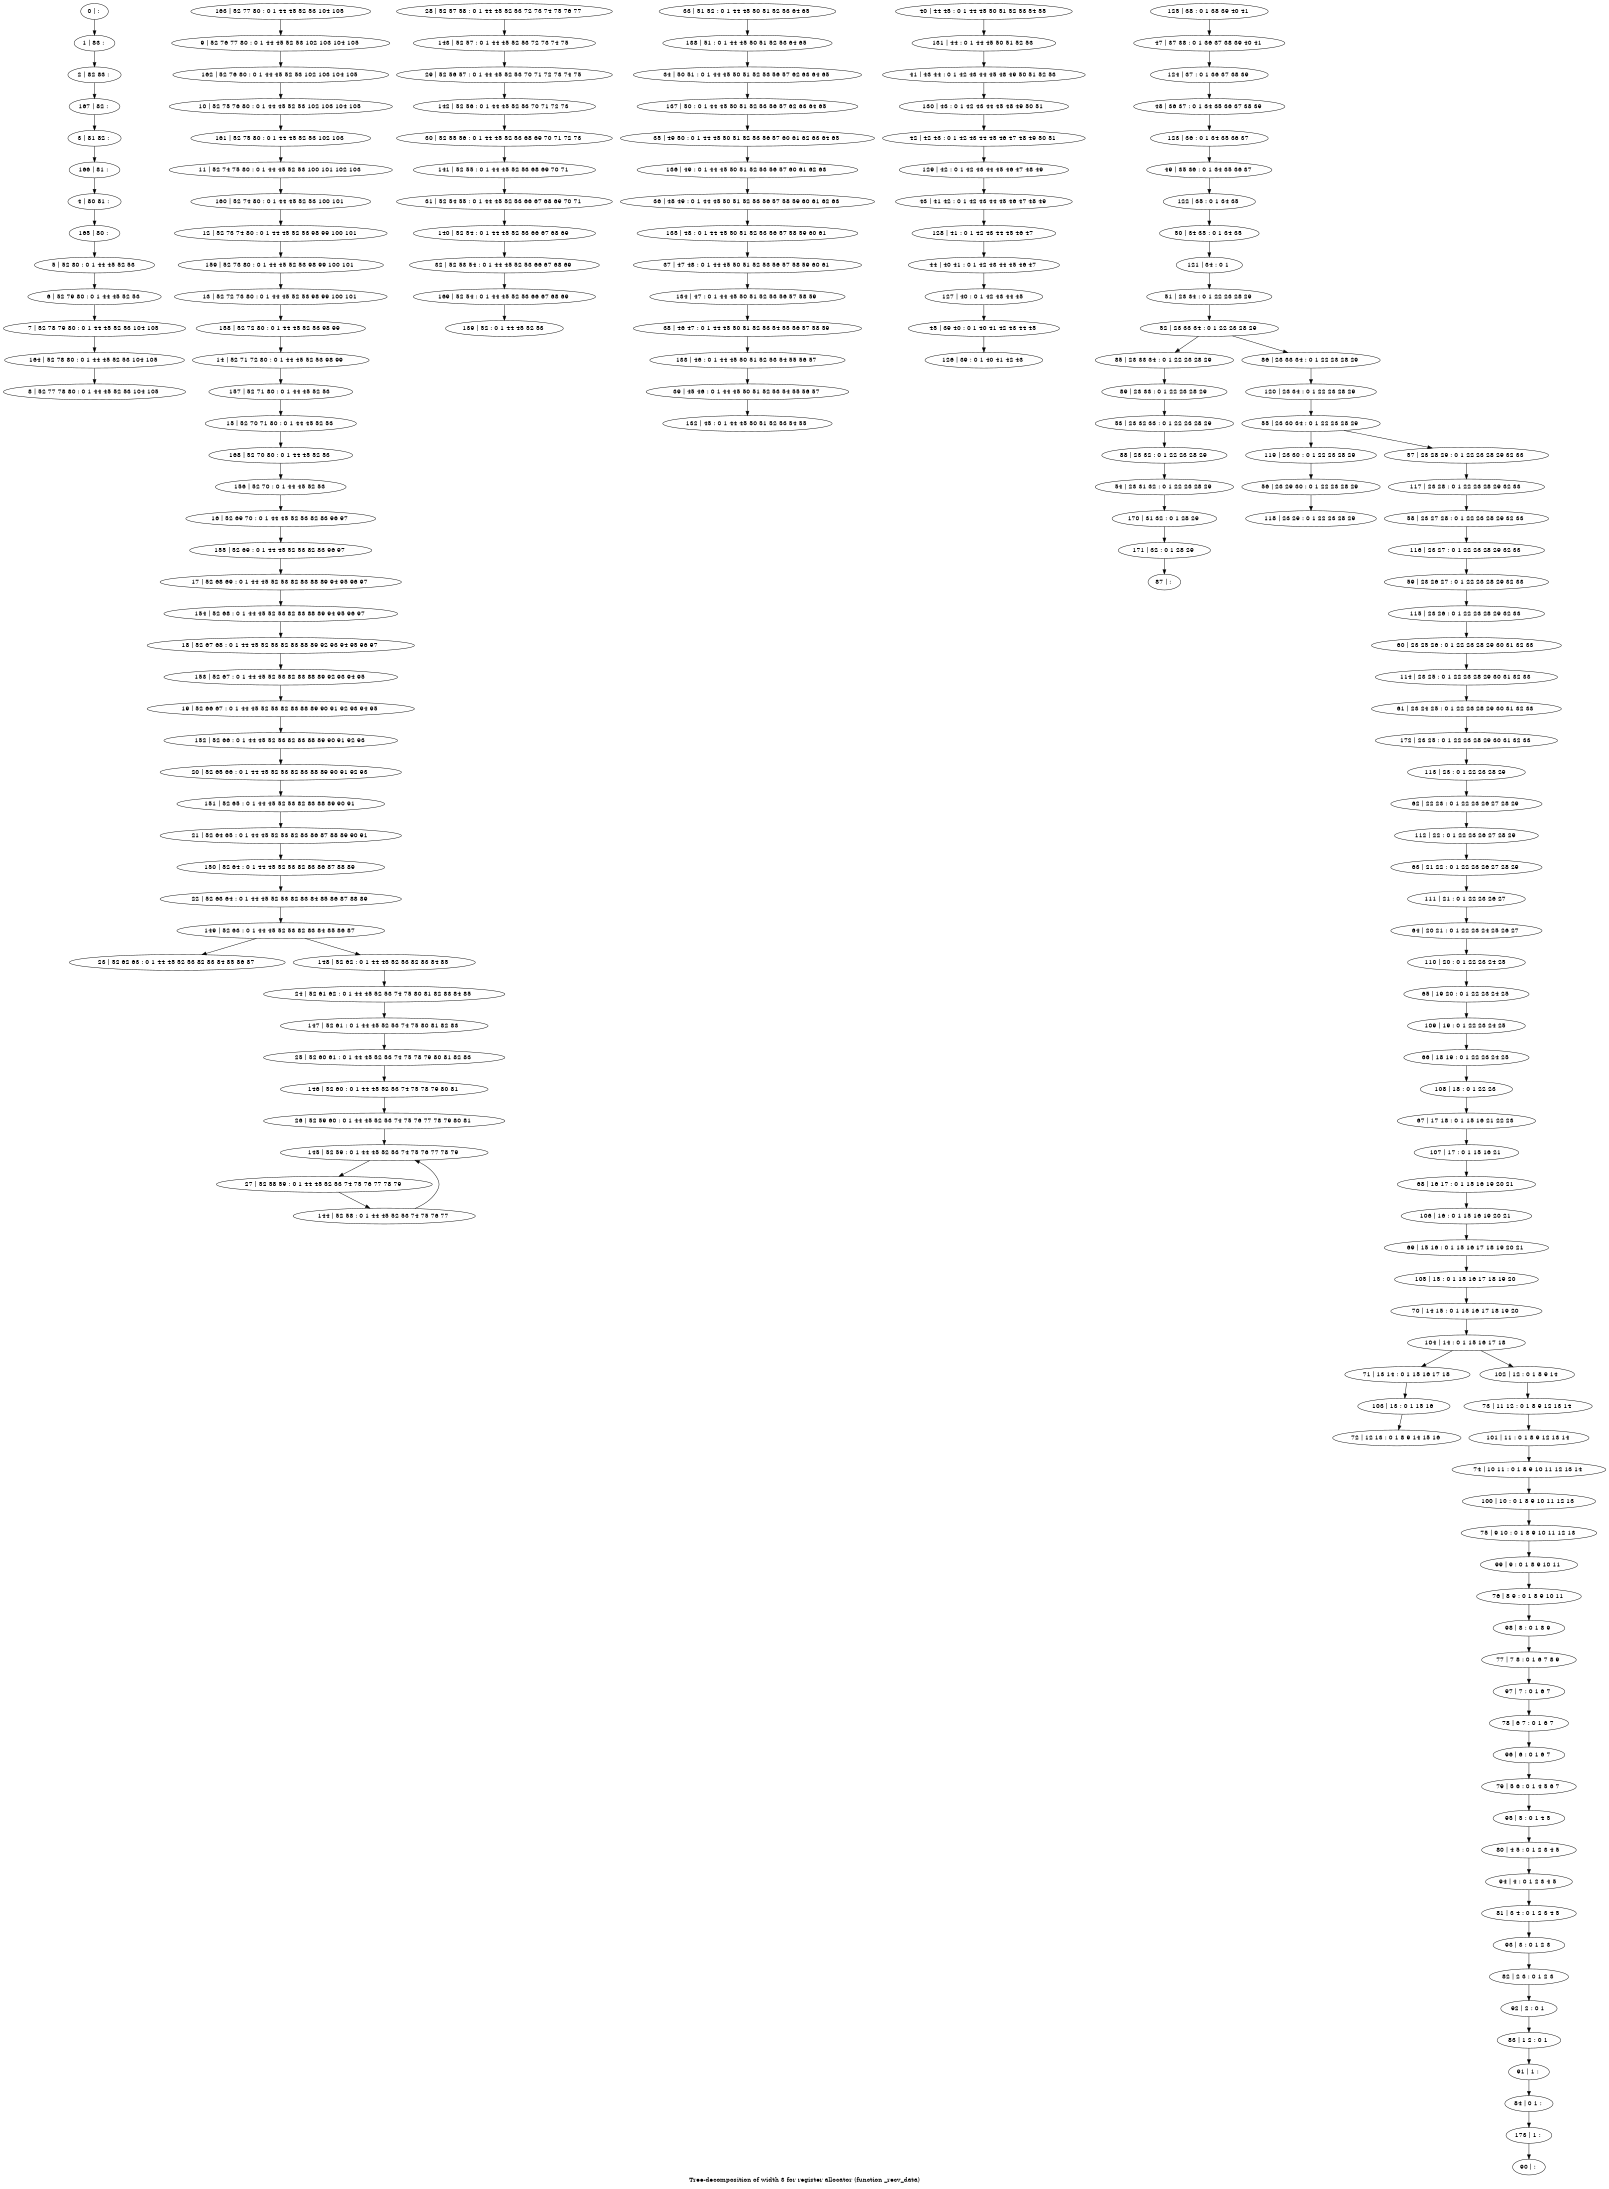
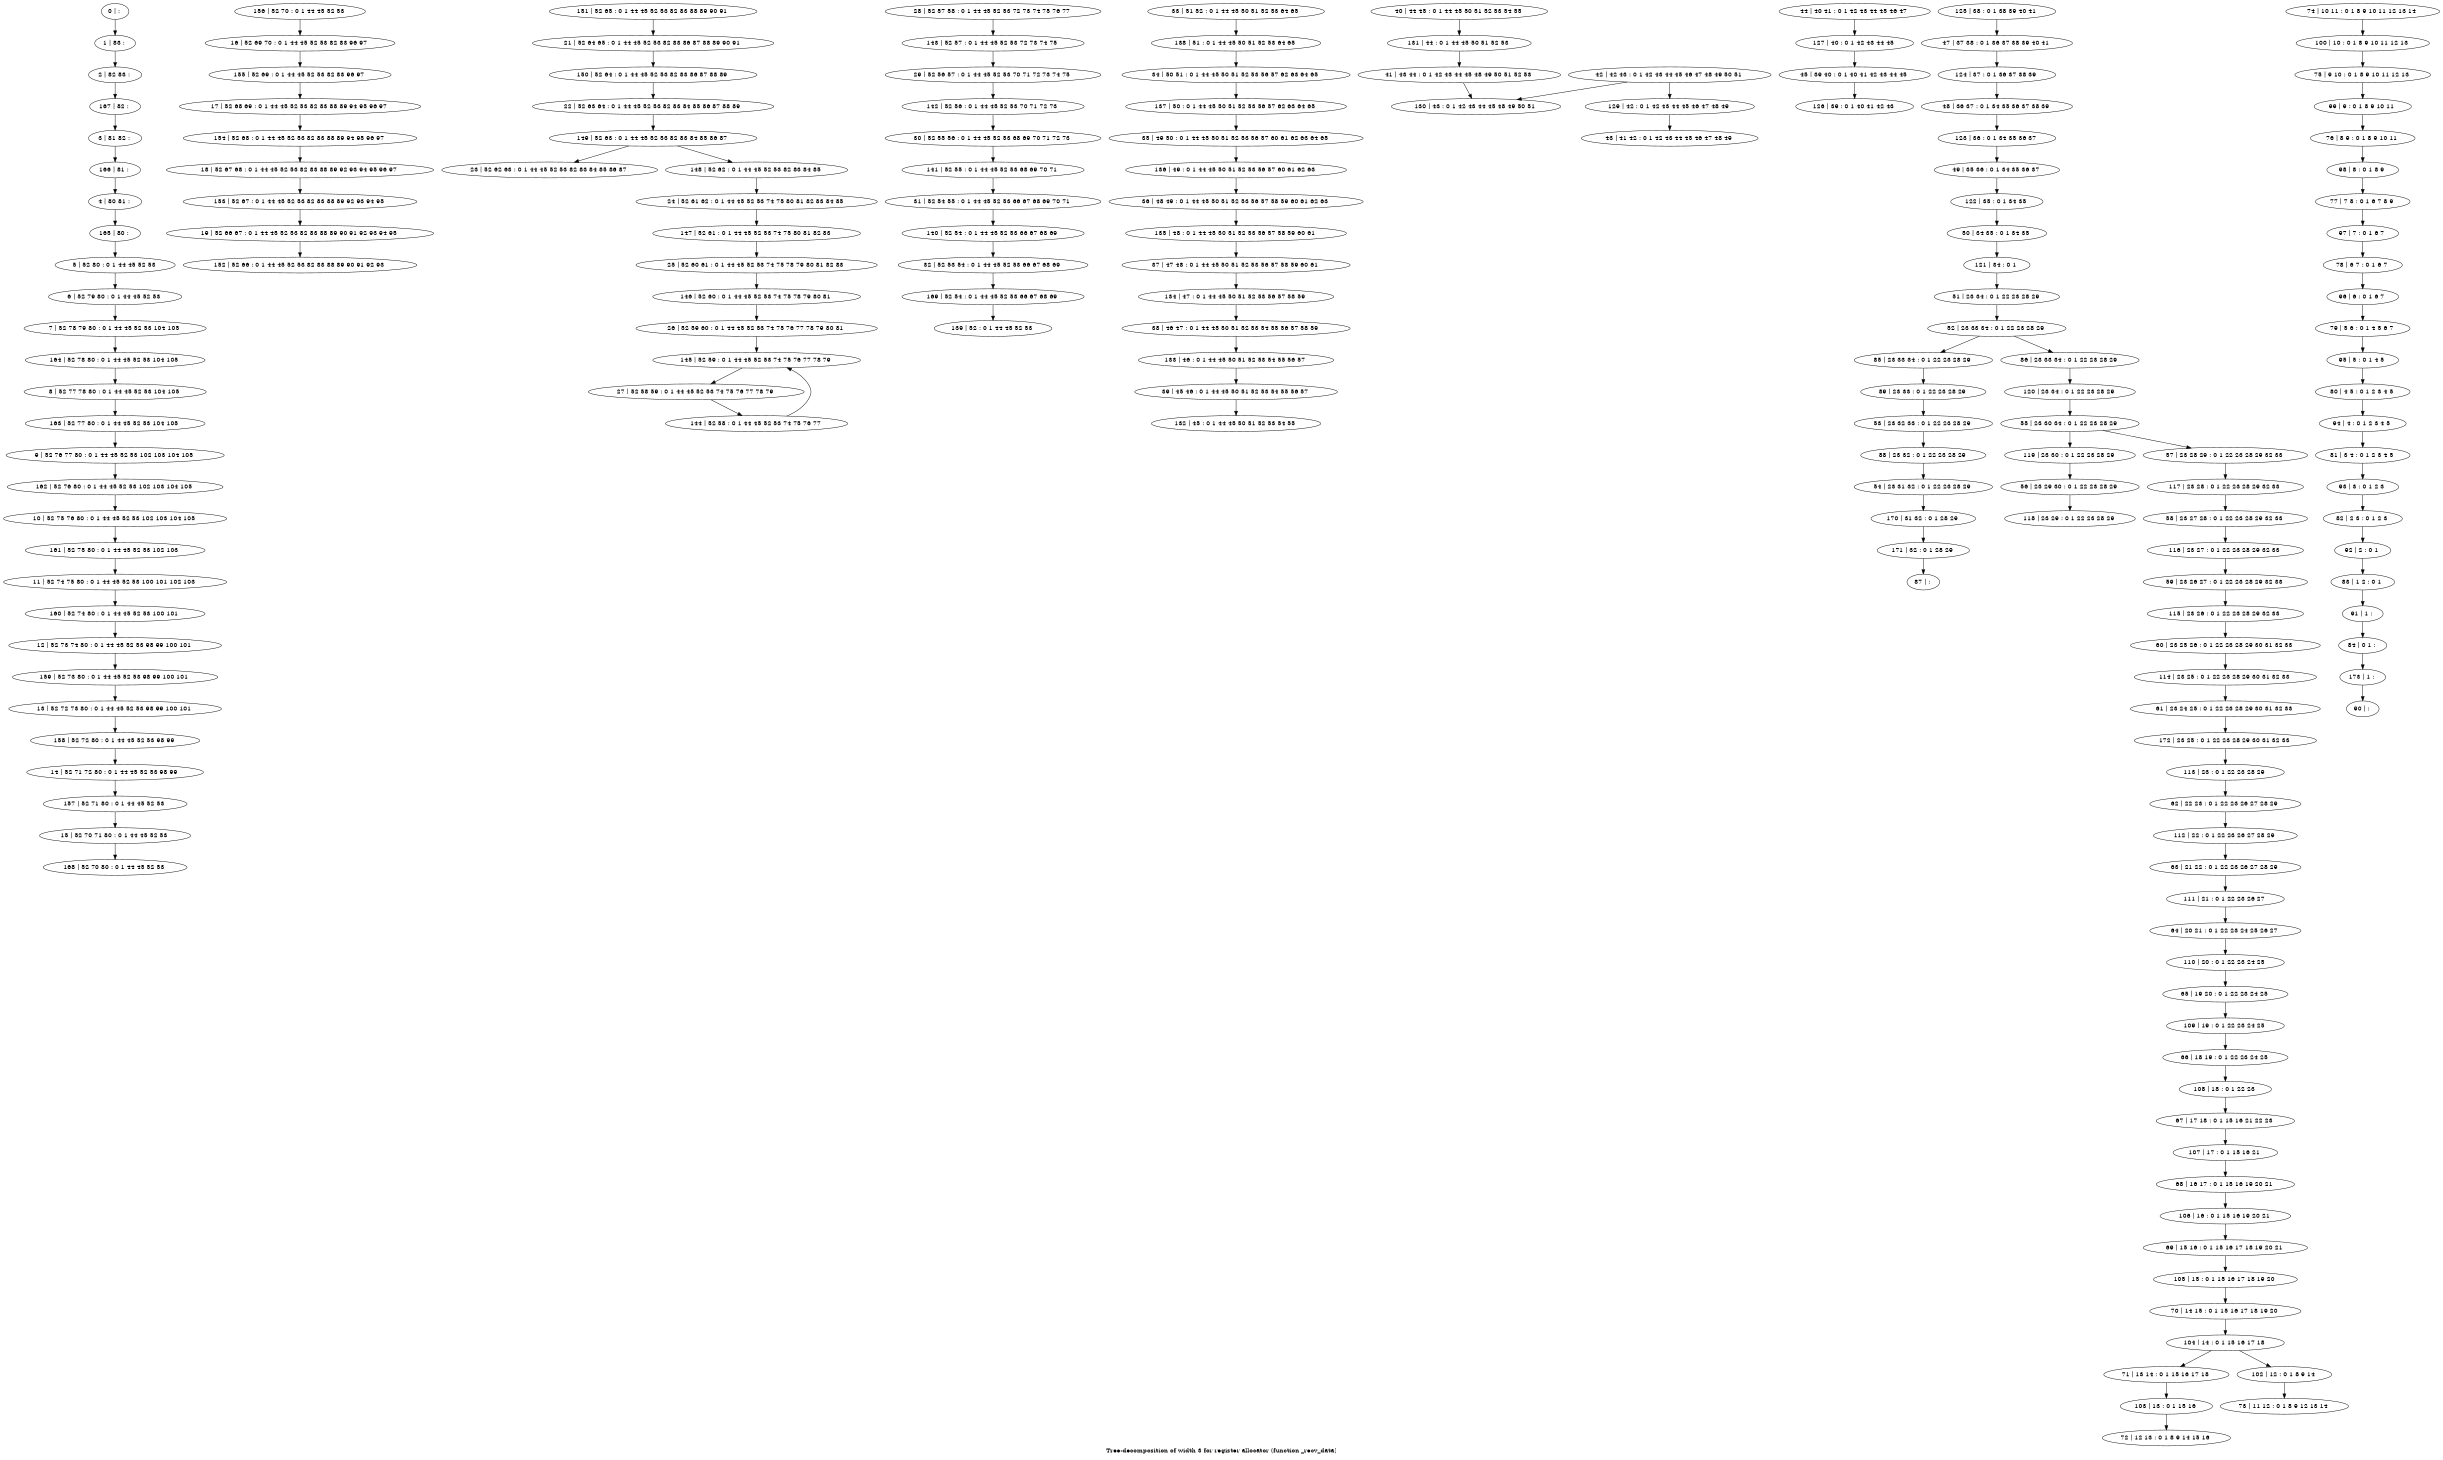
edge "130 | 43 : 0 1 42 43 44 45 48 49 50 51" -> "42 | 42 43 : 0 1 42 43 44 45 46 47 48 49 50 51": reversed
node "128 | 41 : 0 1 42 43 44 45 46 47": removed
edge "8 | 52 77 78 80 : 0 1 44 45 52 53 104 105" -> "163 | 52 77 80 : 0 1 44 45 52 53 104 105": added
edge "168 | 52 70 80 : 0 1 44 45 52 53" -> "156 | 52 70 : 0 1 44 45 52 53": removed
node "20 | 52 65 66 : 0 1 44 45 52 53 82 83 88 89 90 91 92 93": removed
node "101 | 11 : 0 1 8 9 12 13 14": removed
